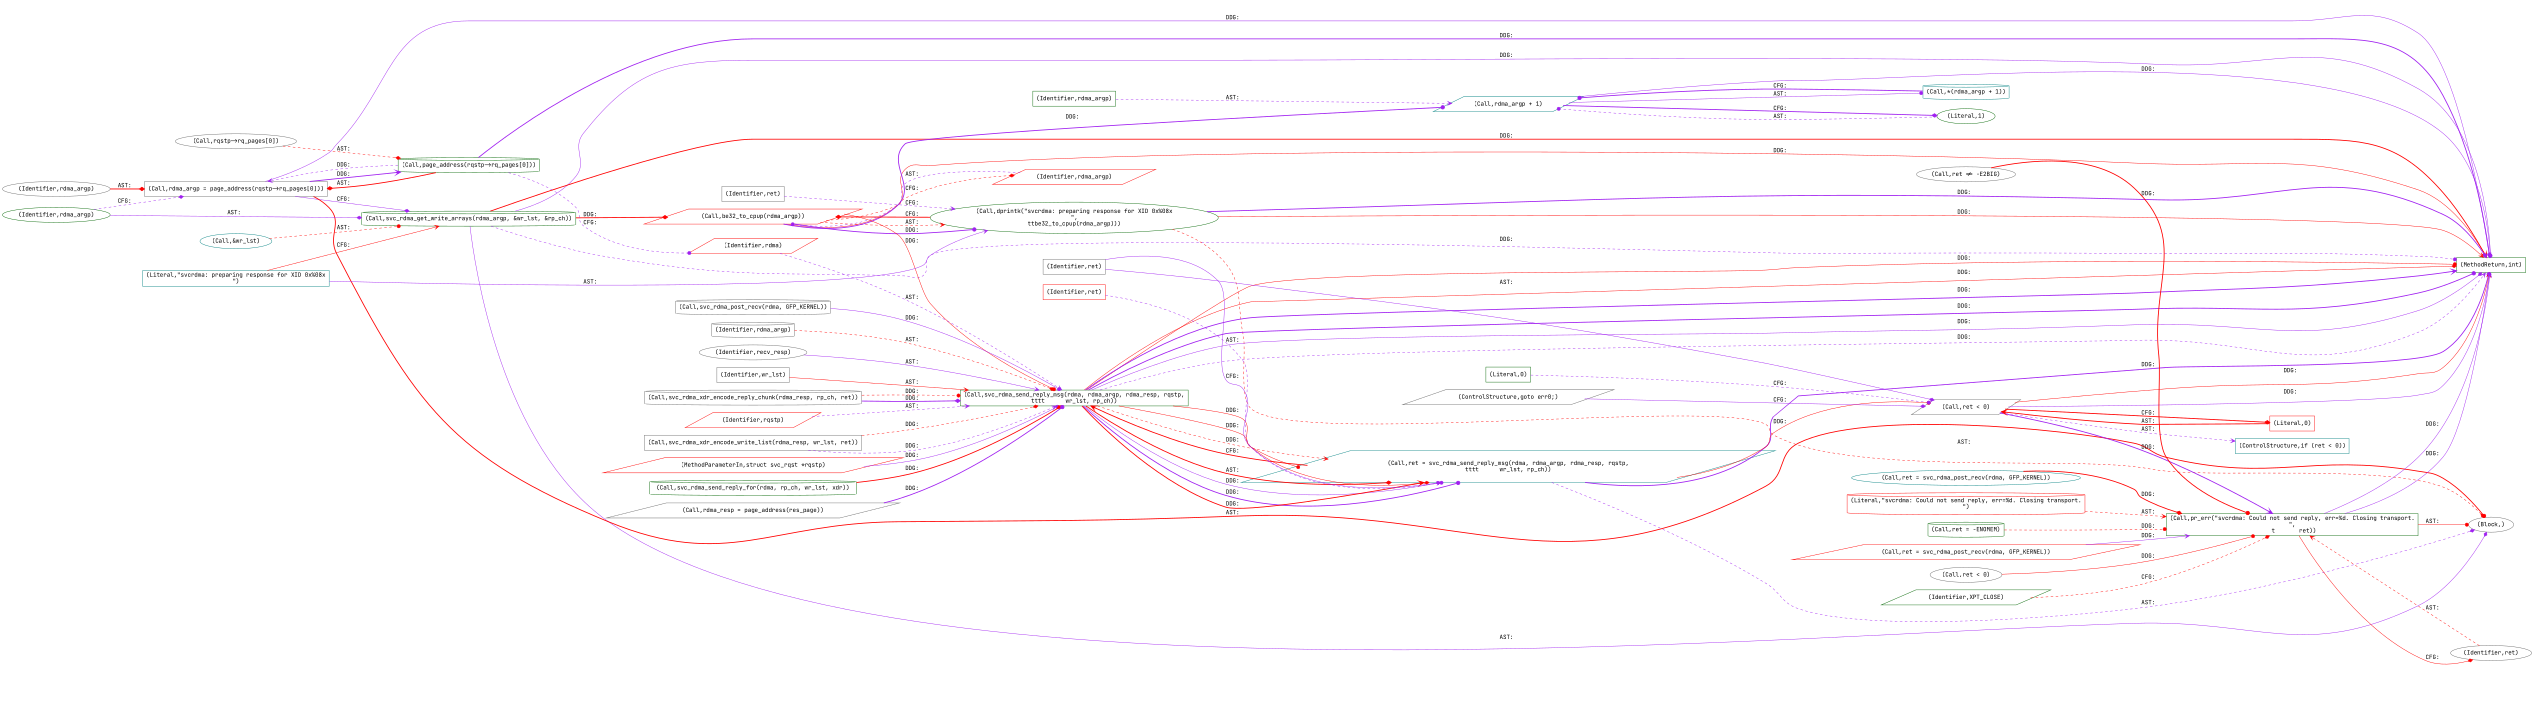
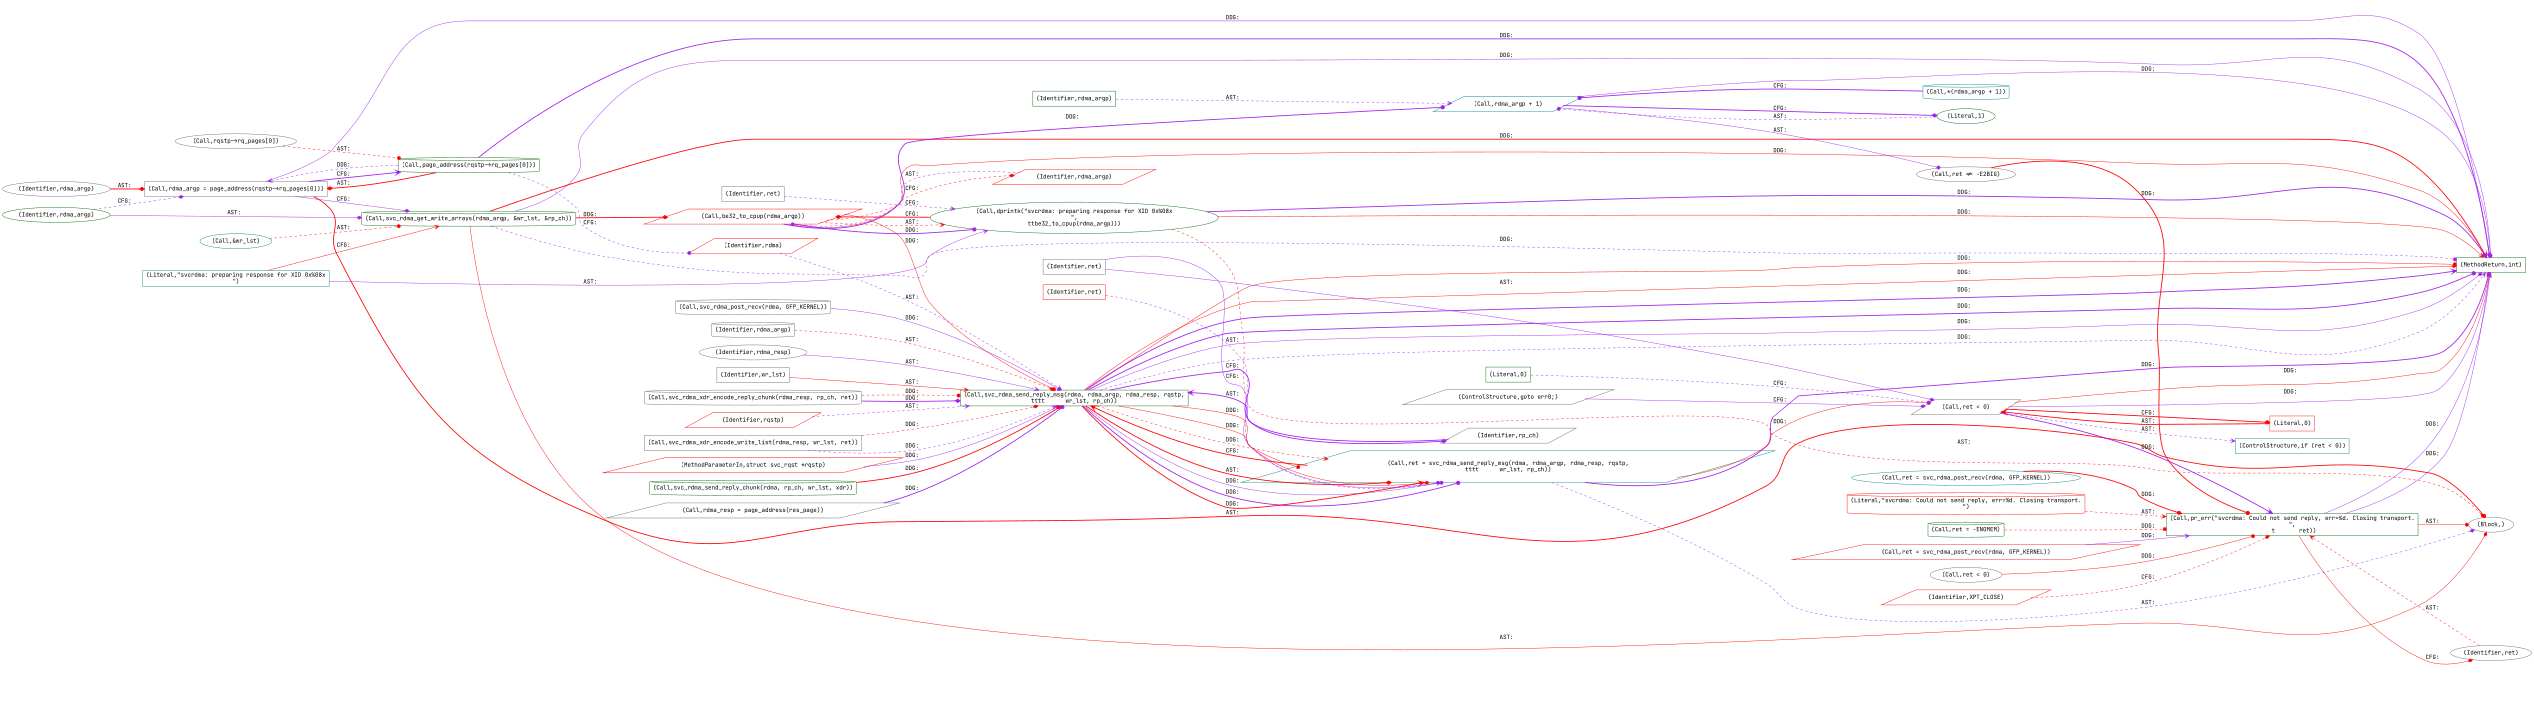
edge "(Call,rdma_argp + 1)" -> "(Call,*(rdma_argp + 1))": now "(Call,rdma_argp + 1)" -> "(Call,ret != -E2BIG)"
edge "(Call,rqstp->rq_pages[0])" -> "(Call,page_address(rqstp->rq_pages[0]))": arrowhead diamond -> dot
edge "(Call,rdma_argp = page_address(rqstp->rq_pages[0]))" -> "(Call,page_address(rqstp->rq_pages[0]))": label "DDG: " -> "CFG: "
node "(Identifier,recv_resp)": label "(Identifier,recv_resp)" -> "(Identifier,rdma_resp)"
node "(Identifier,rp_ch)": added
node "(Call,svc_rdma_send_reply_for(rdma, rp_ch, wr_lst, xdr))": label "(Call,svc_rdma_send_reply_for(rdma, rp_ch, wr_lst, xdr))" -> "(Call,svc_rdma_send_reply_chunk(rdma, rp_ch, wr_lst, xdr))"
node "(Identifier,XPT_CLOSE)": color darkgreen -> red
edge "(Call,svc_rdma_get_write_arrays(rdma_argp, &wr_lst, &rp_ch))" -> "(Block,)": color purple -> red
